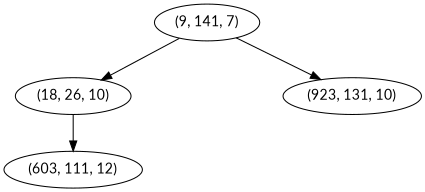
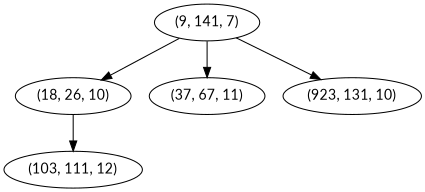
node "(37, 67, 11)": added
node "(603, 111, 12)": label "(603, 111, 12)" -> "(103, 111, 12)"
